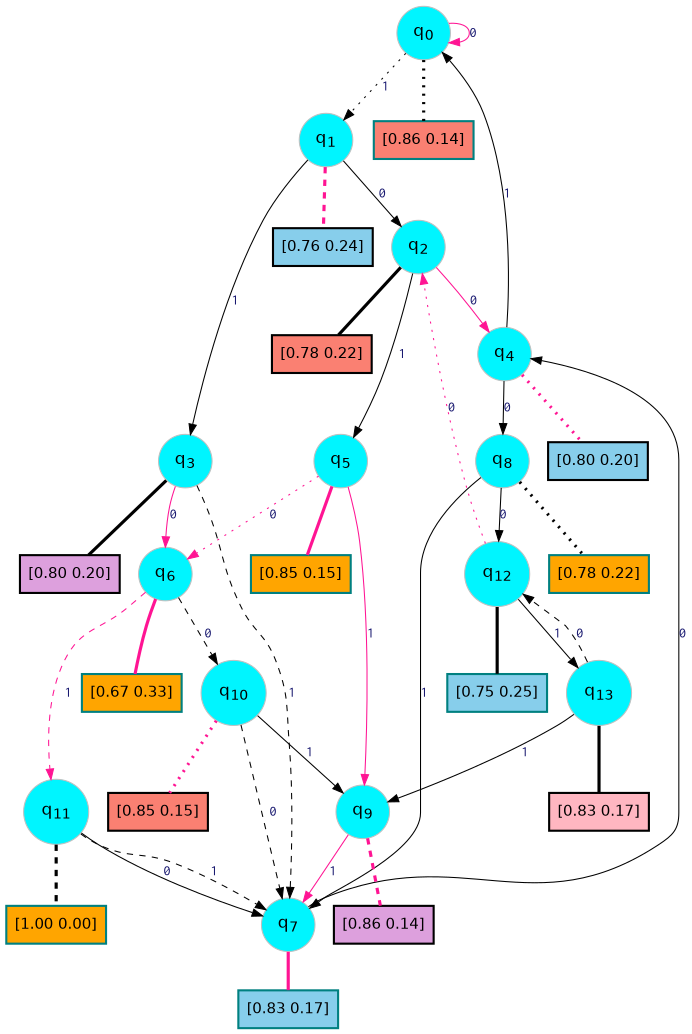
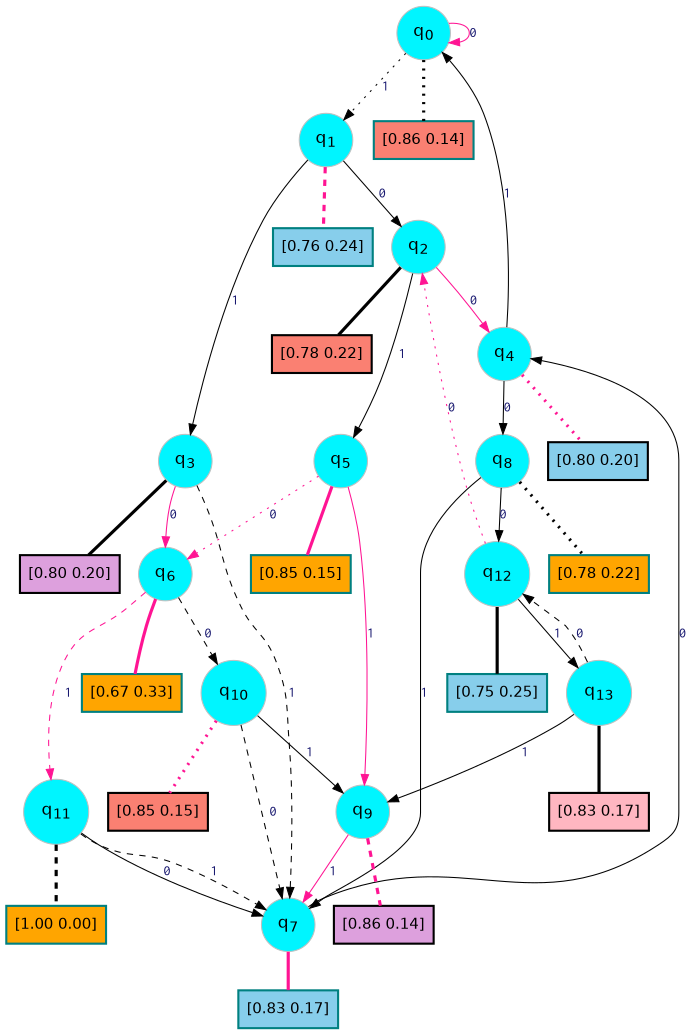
node "[0.76 0.24]": color black -> teal
